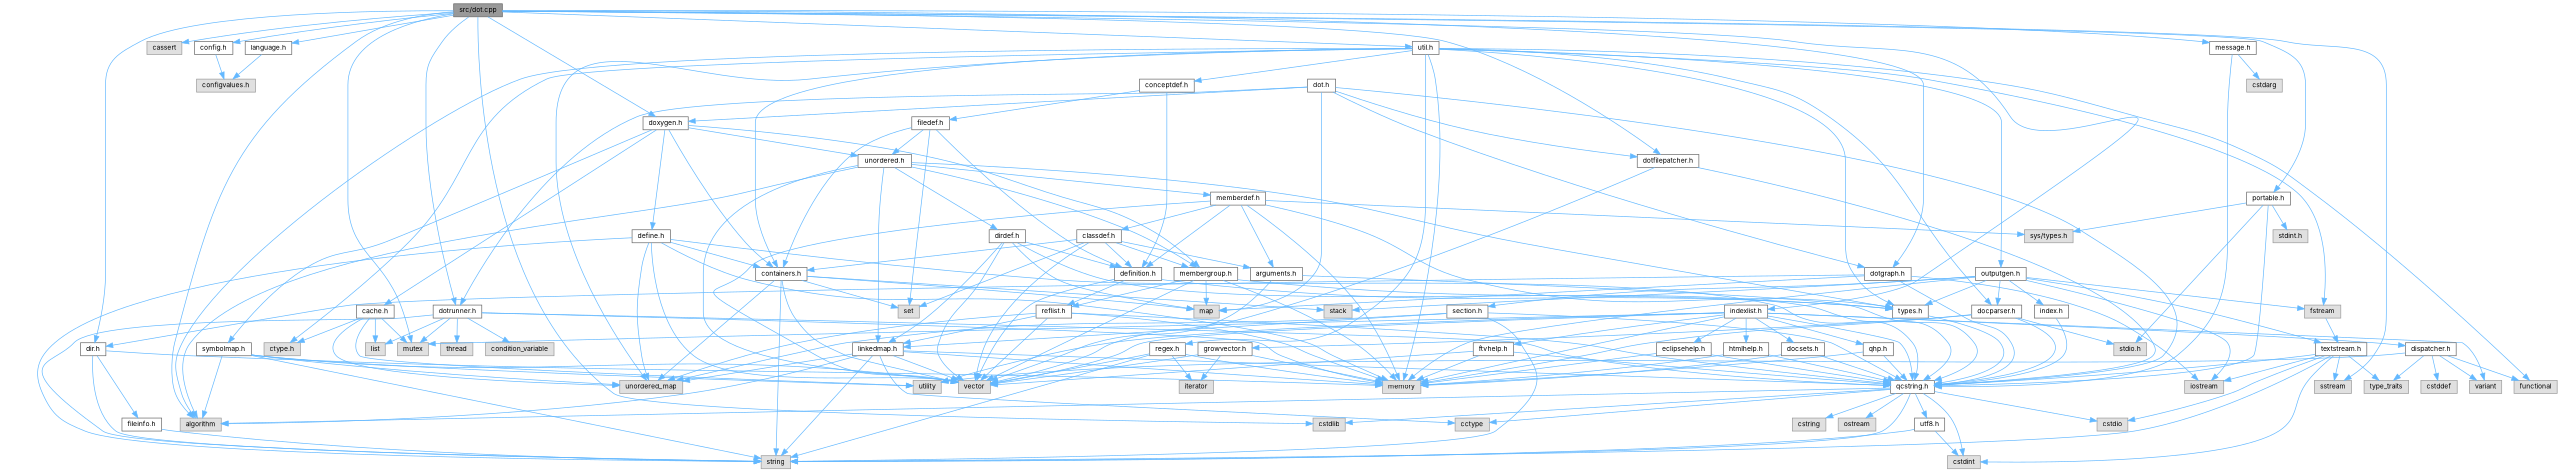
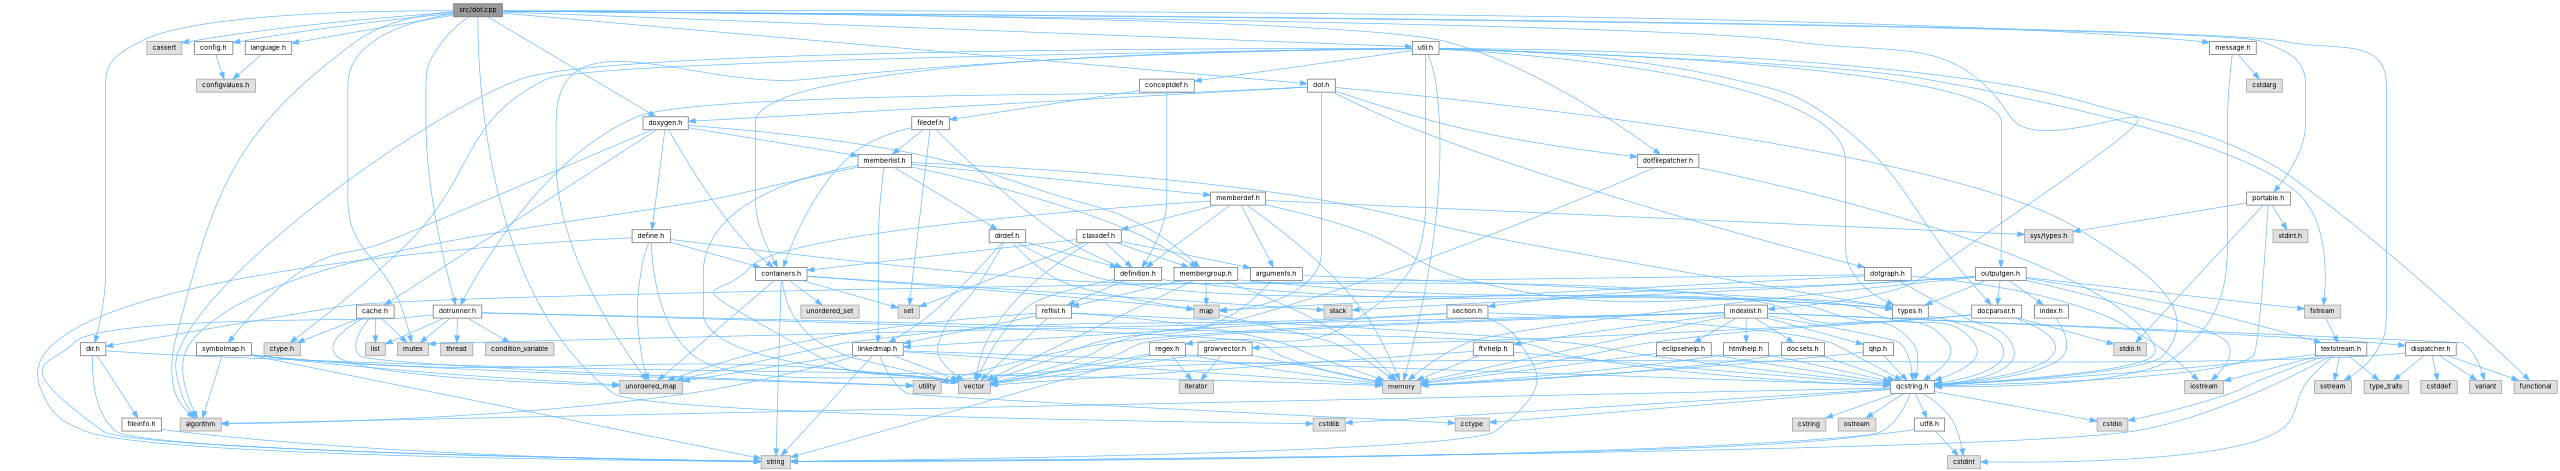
edge "src/dot.cpp" -> "dotgraph.h": now "src/dot.cpp" -> "dot.h"
node "unordered.h": label "unordered.h" -> "memberlist.h"
edge "define.h" -> "memory": now "map" -> "memory"
node "unordered_set": added
